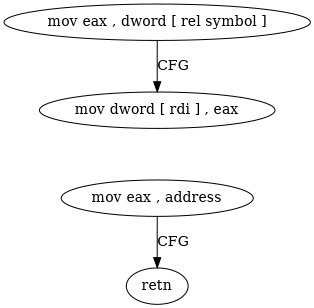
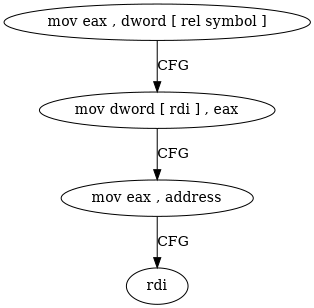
edge "mov dword [ rdi ] , eax" -> "mov eax , address": added, label "CFG"
node "retn": label "retn" -> "rdi"
